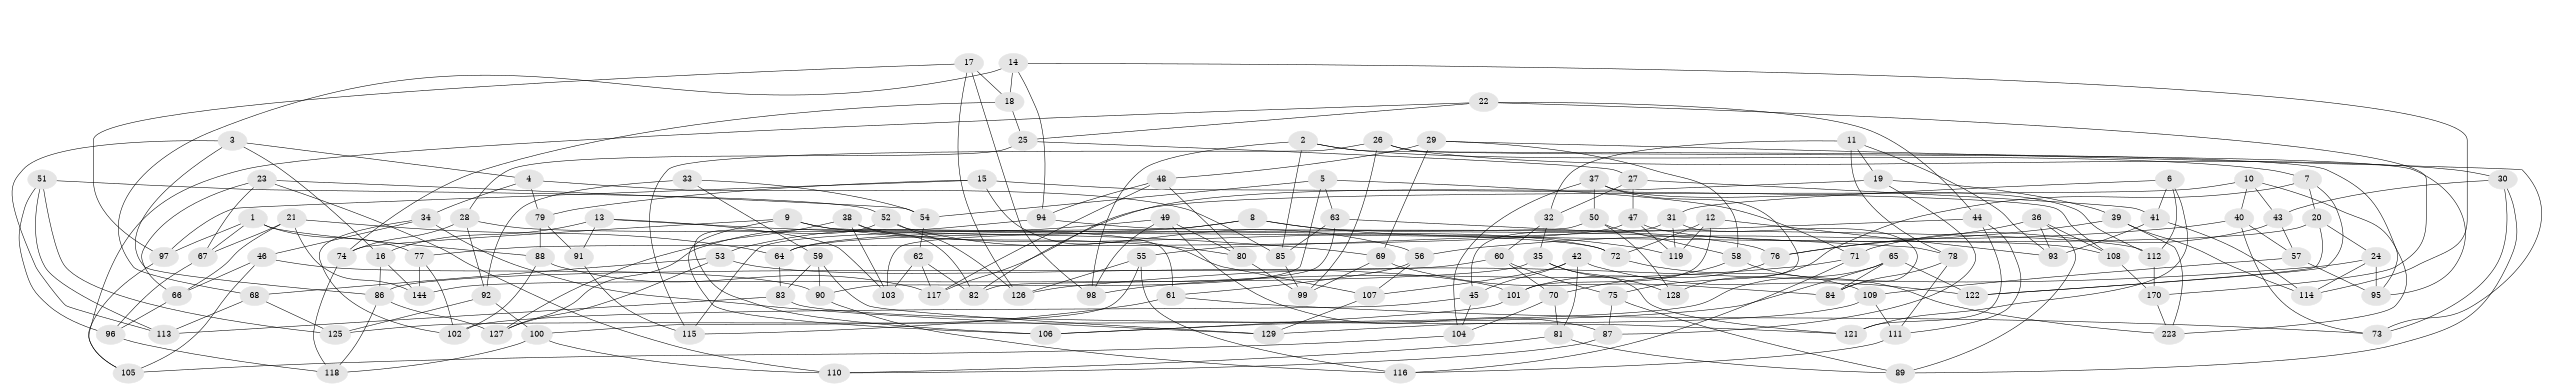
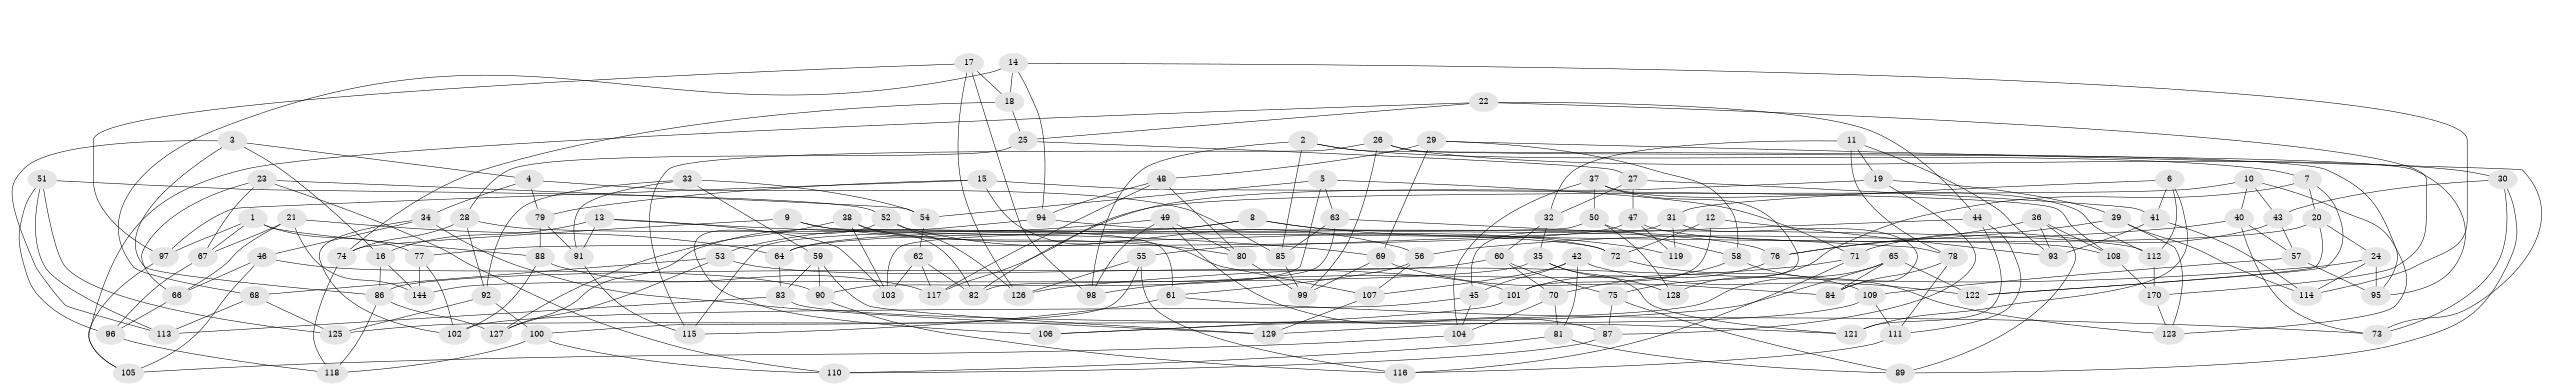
edge "33" -- "91": added
edge "12" -- "119": removed
edge "9" -- "106": removed
node "223": label "223" -> "123"
